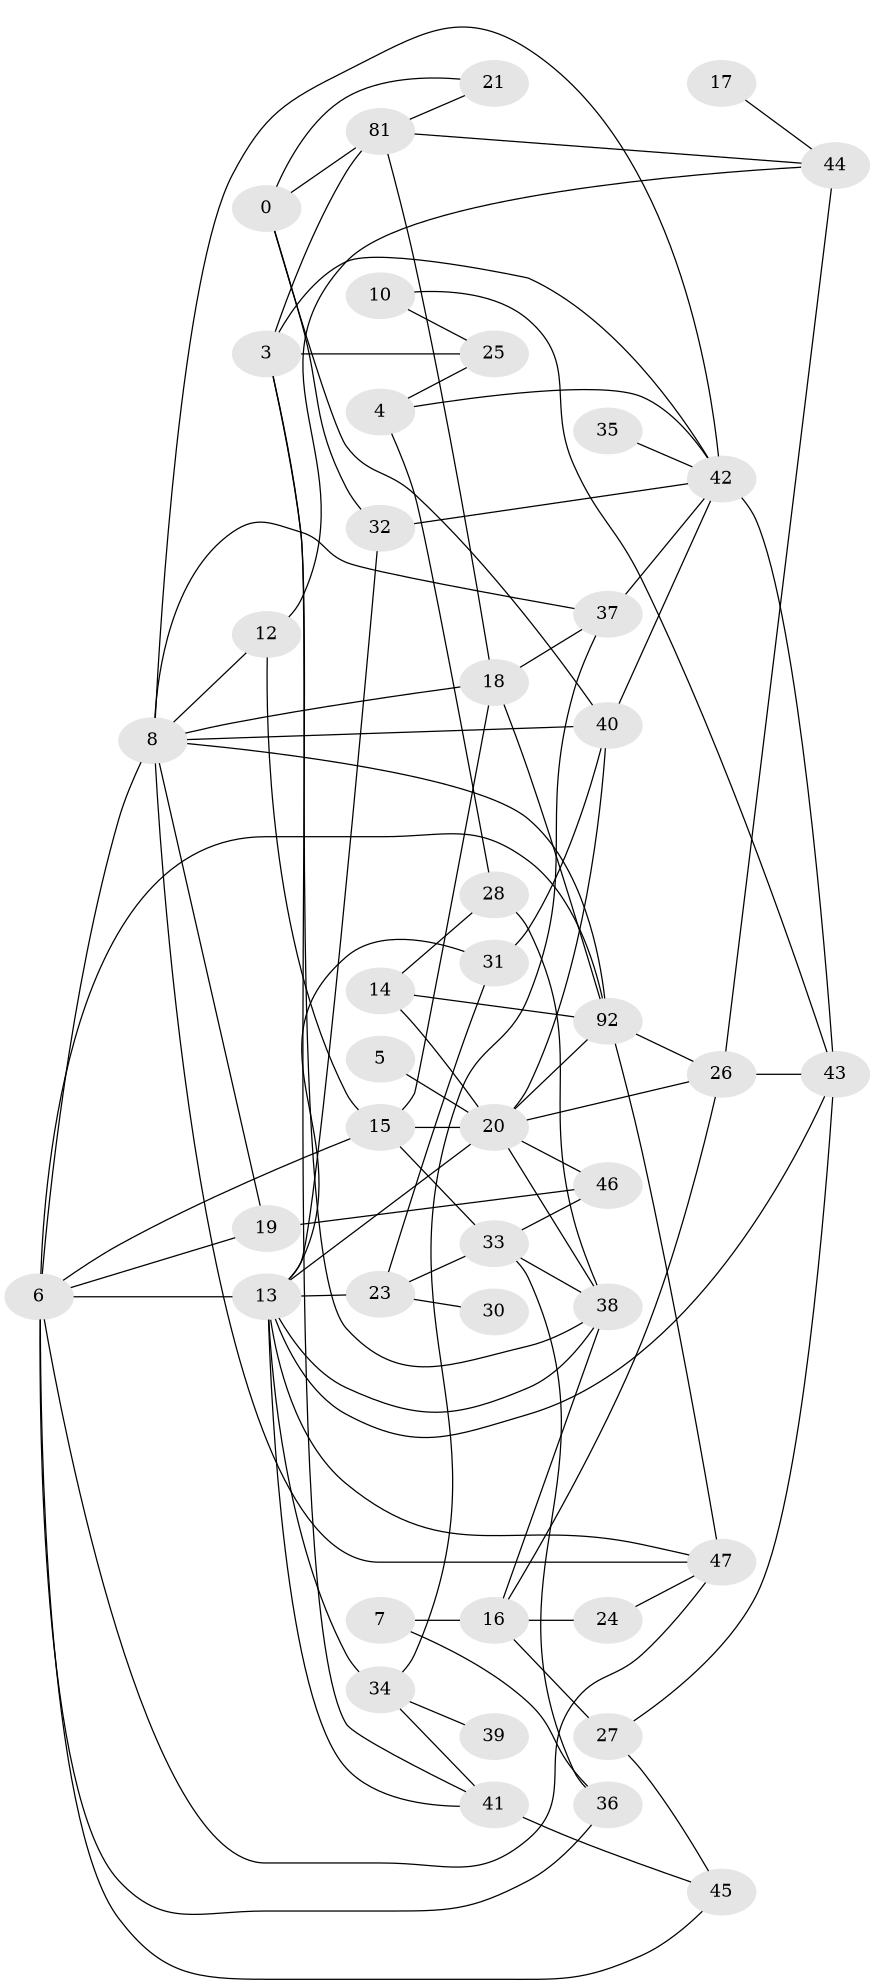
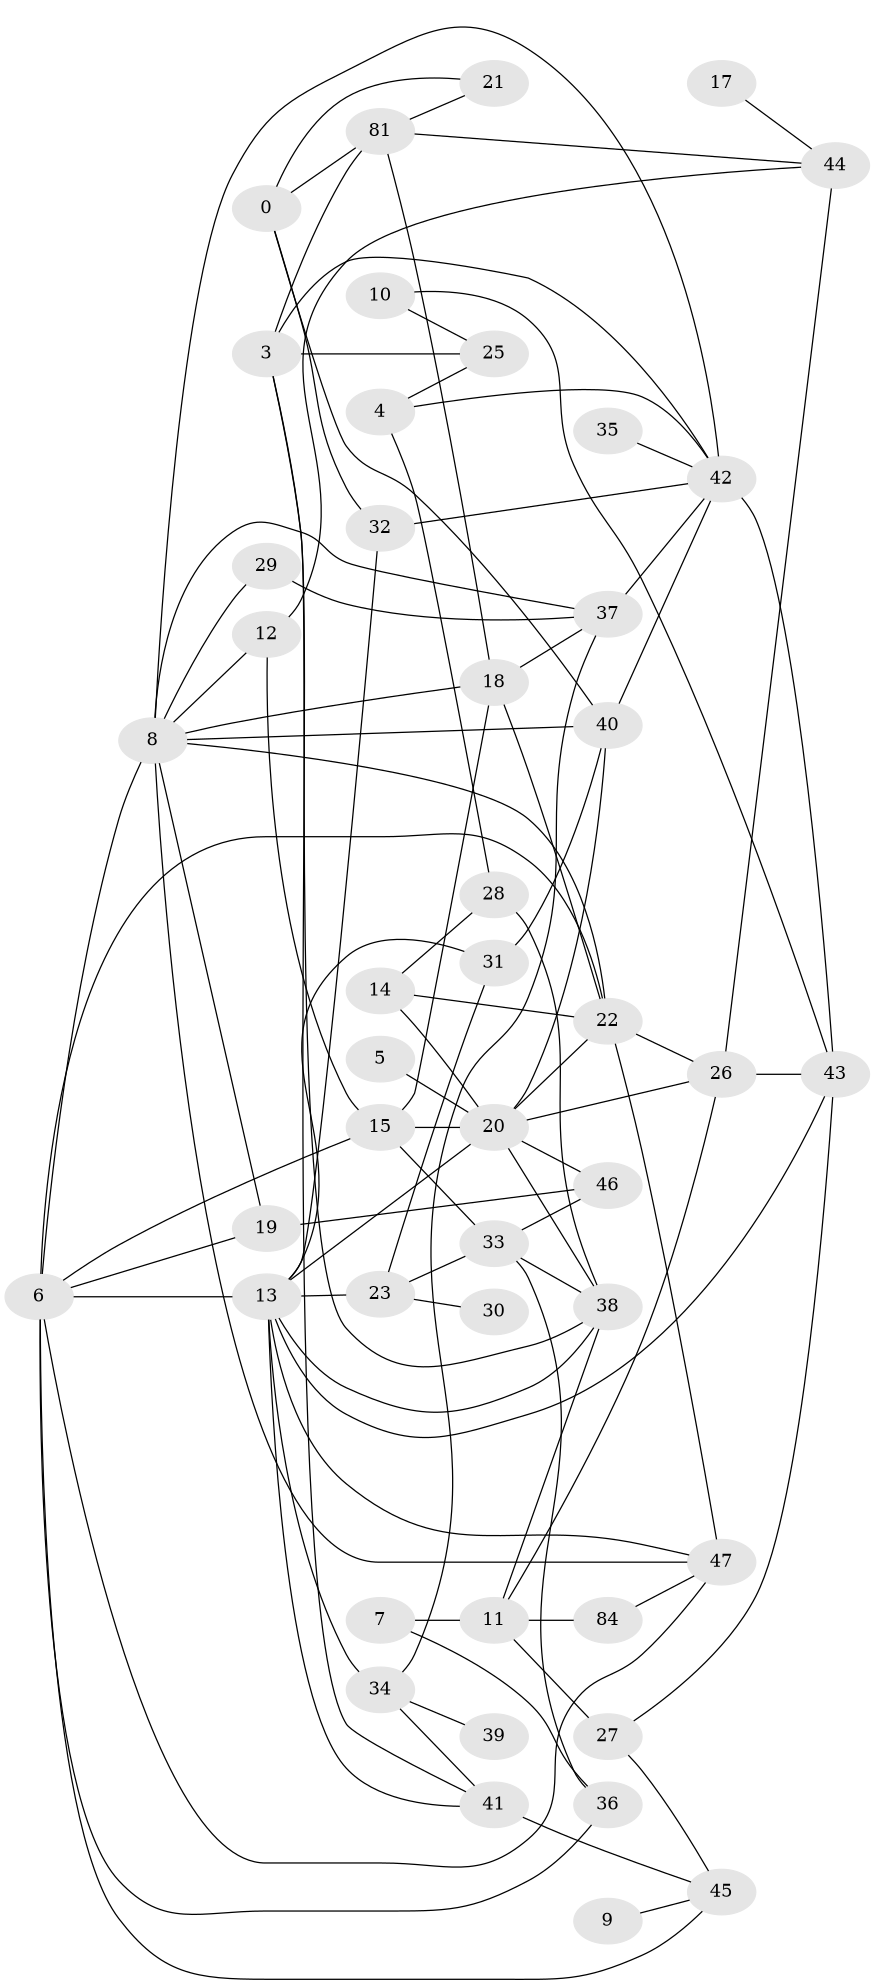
node "29": added
node "92": label "92" -> "22"
node "16": label "16" -> "11"
node "24": label "24" -> "84"
node "9": added
